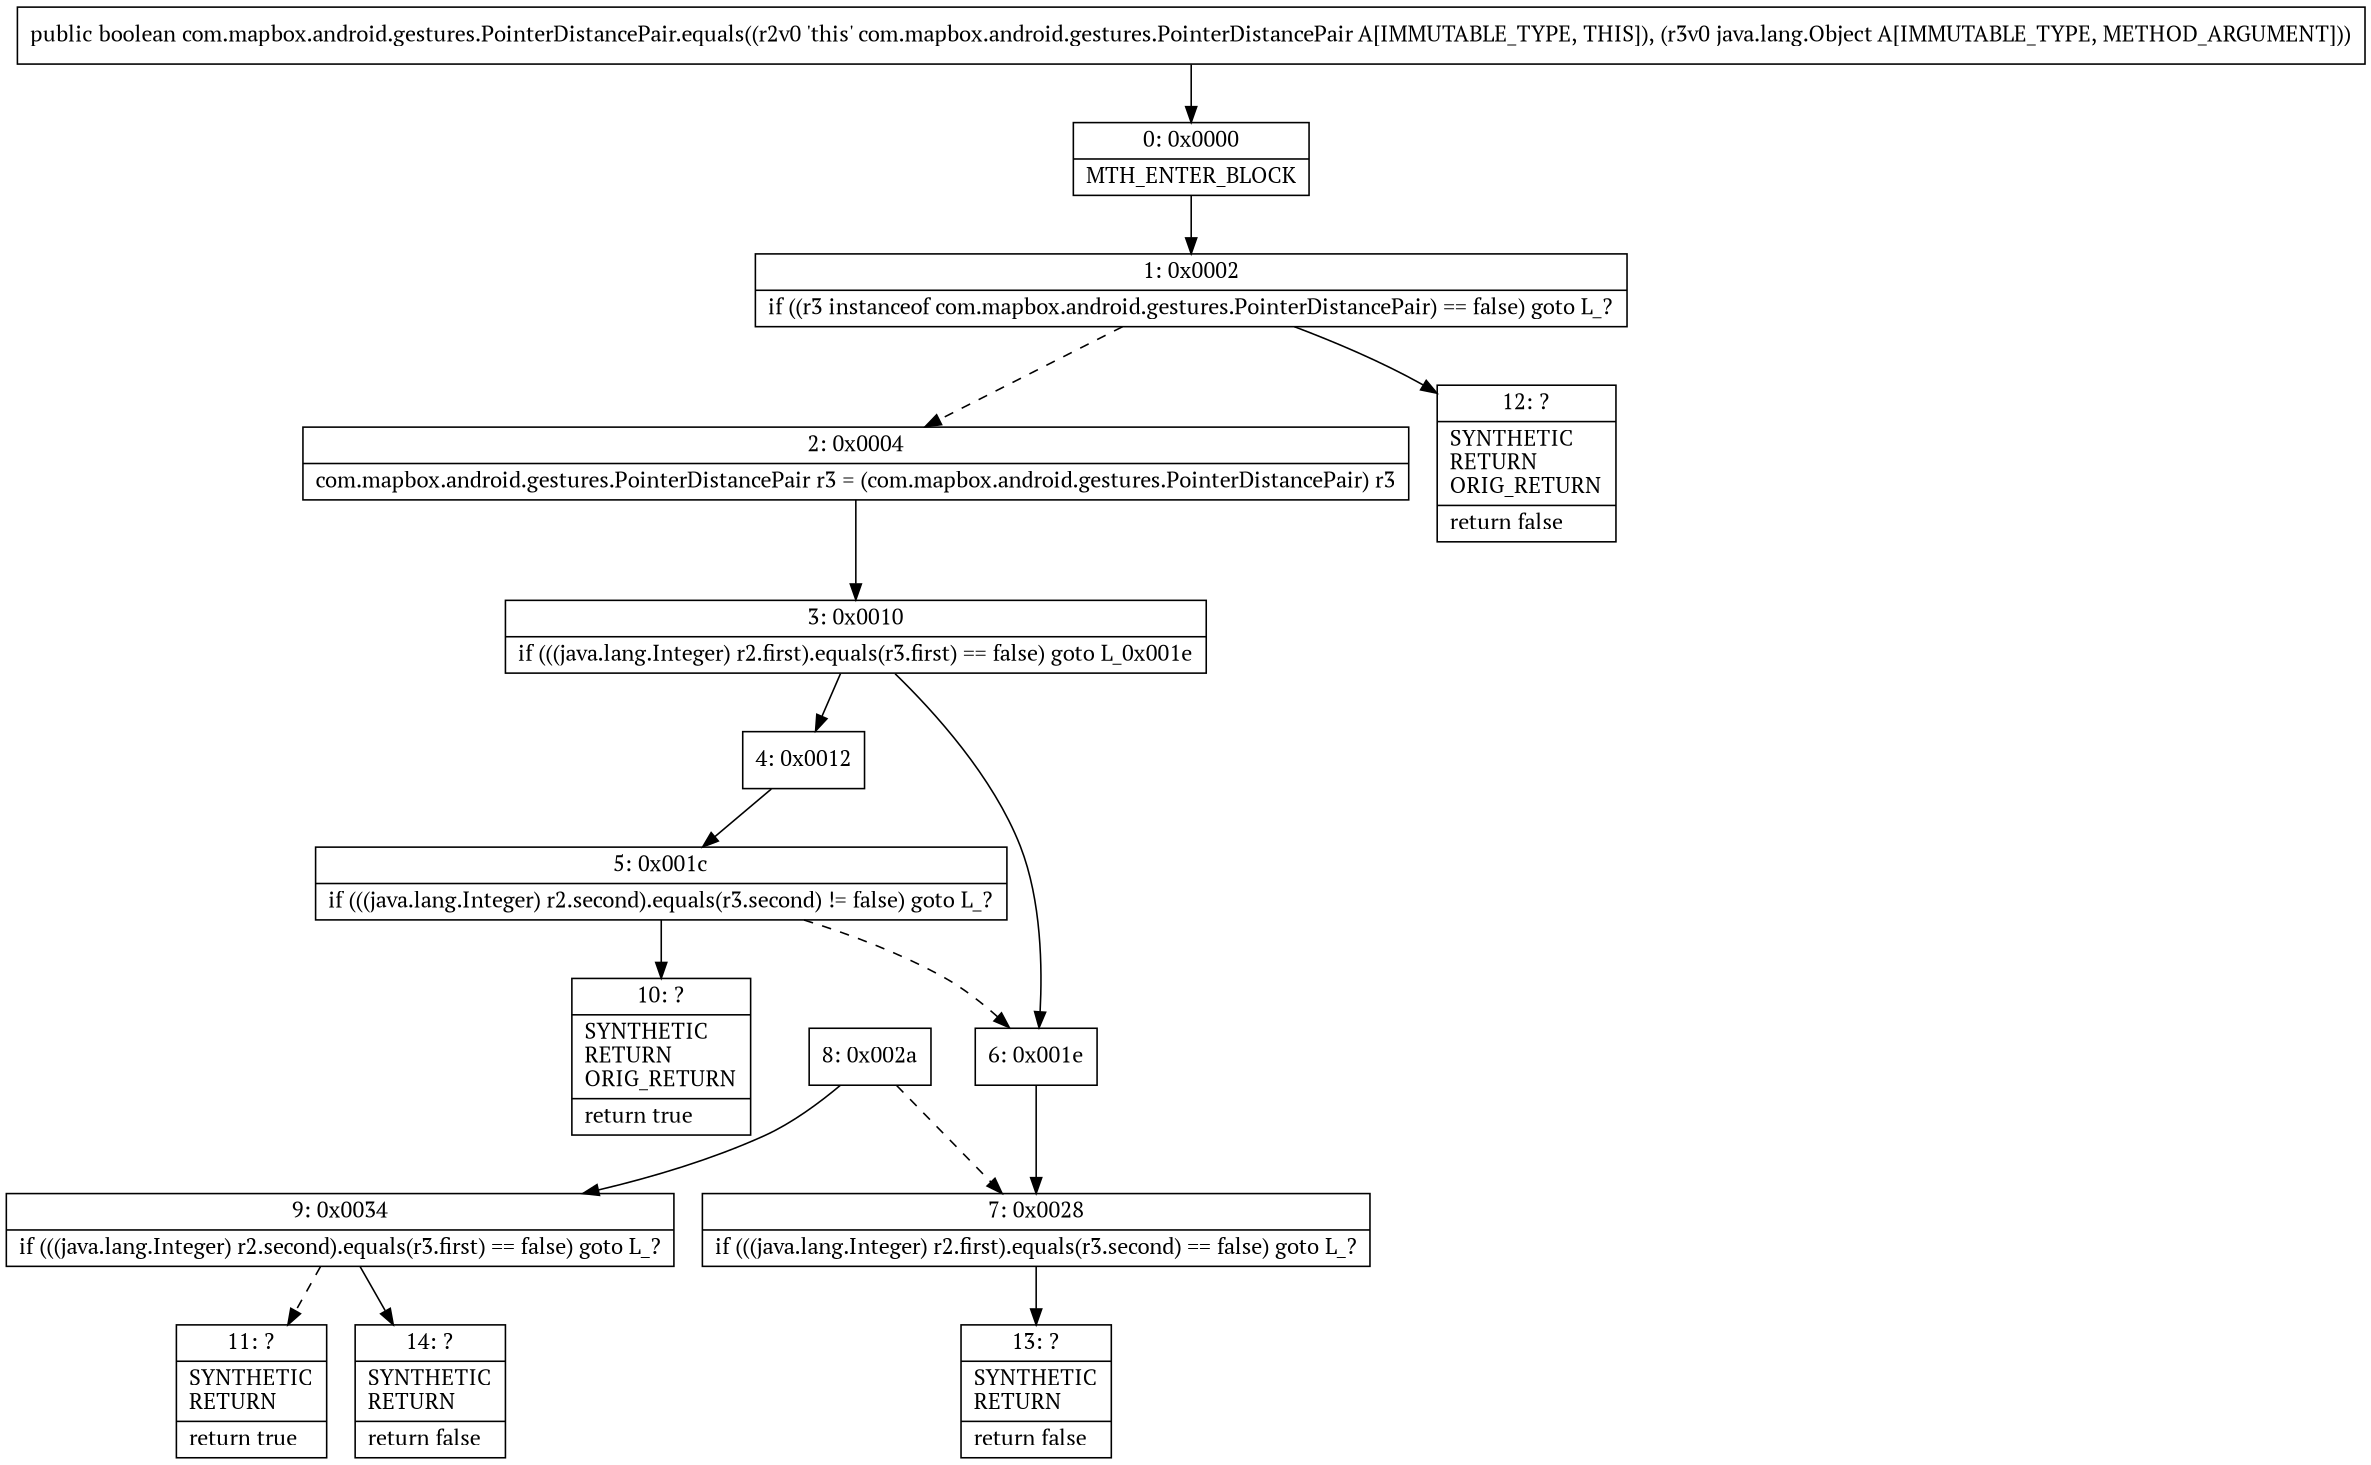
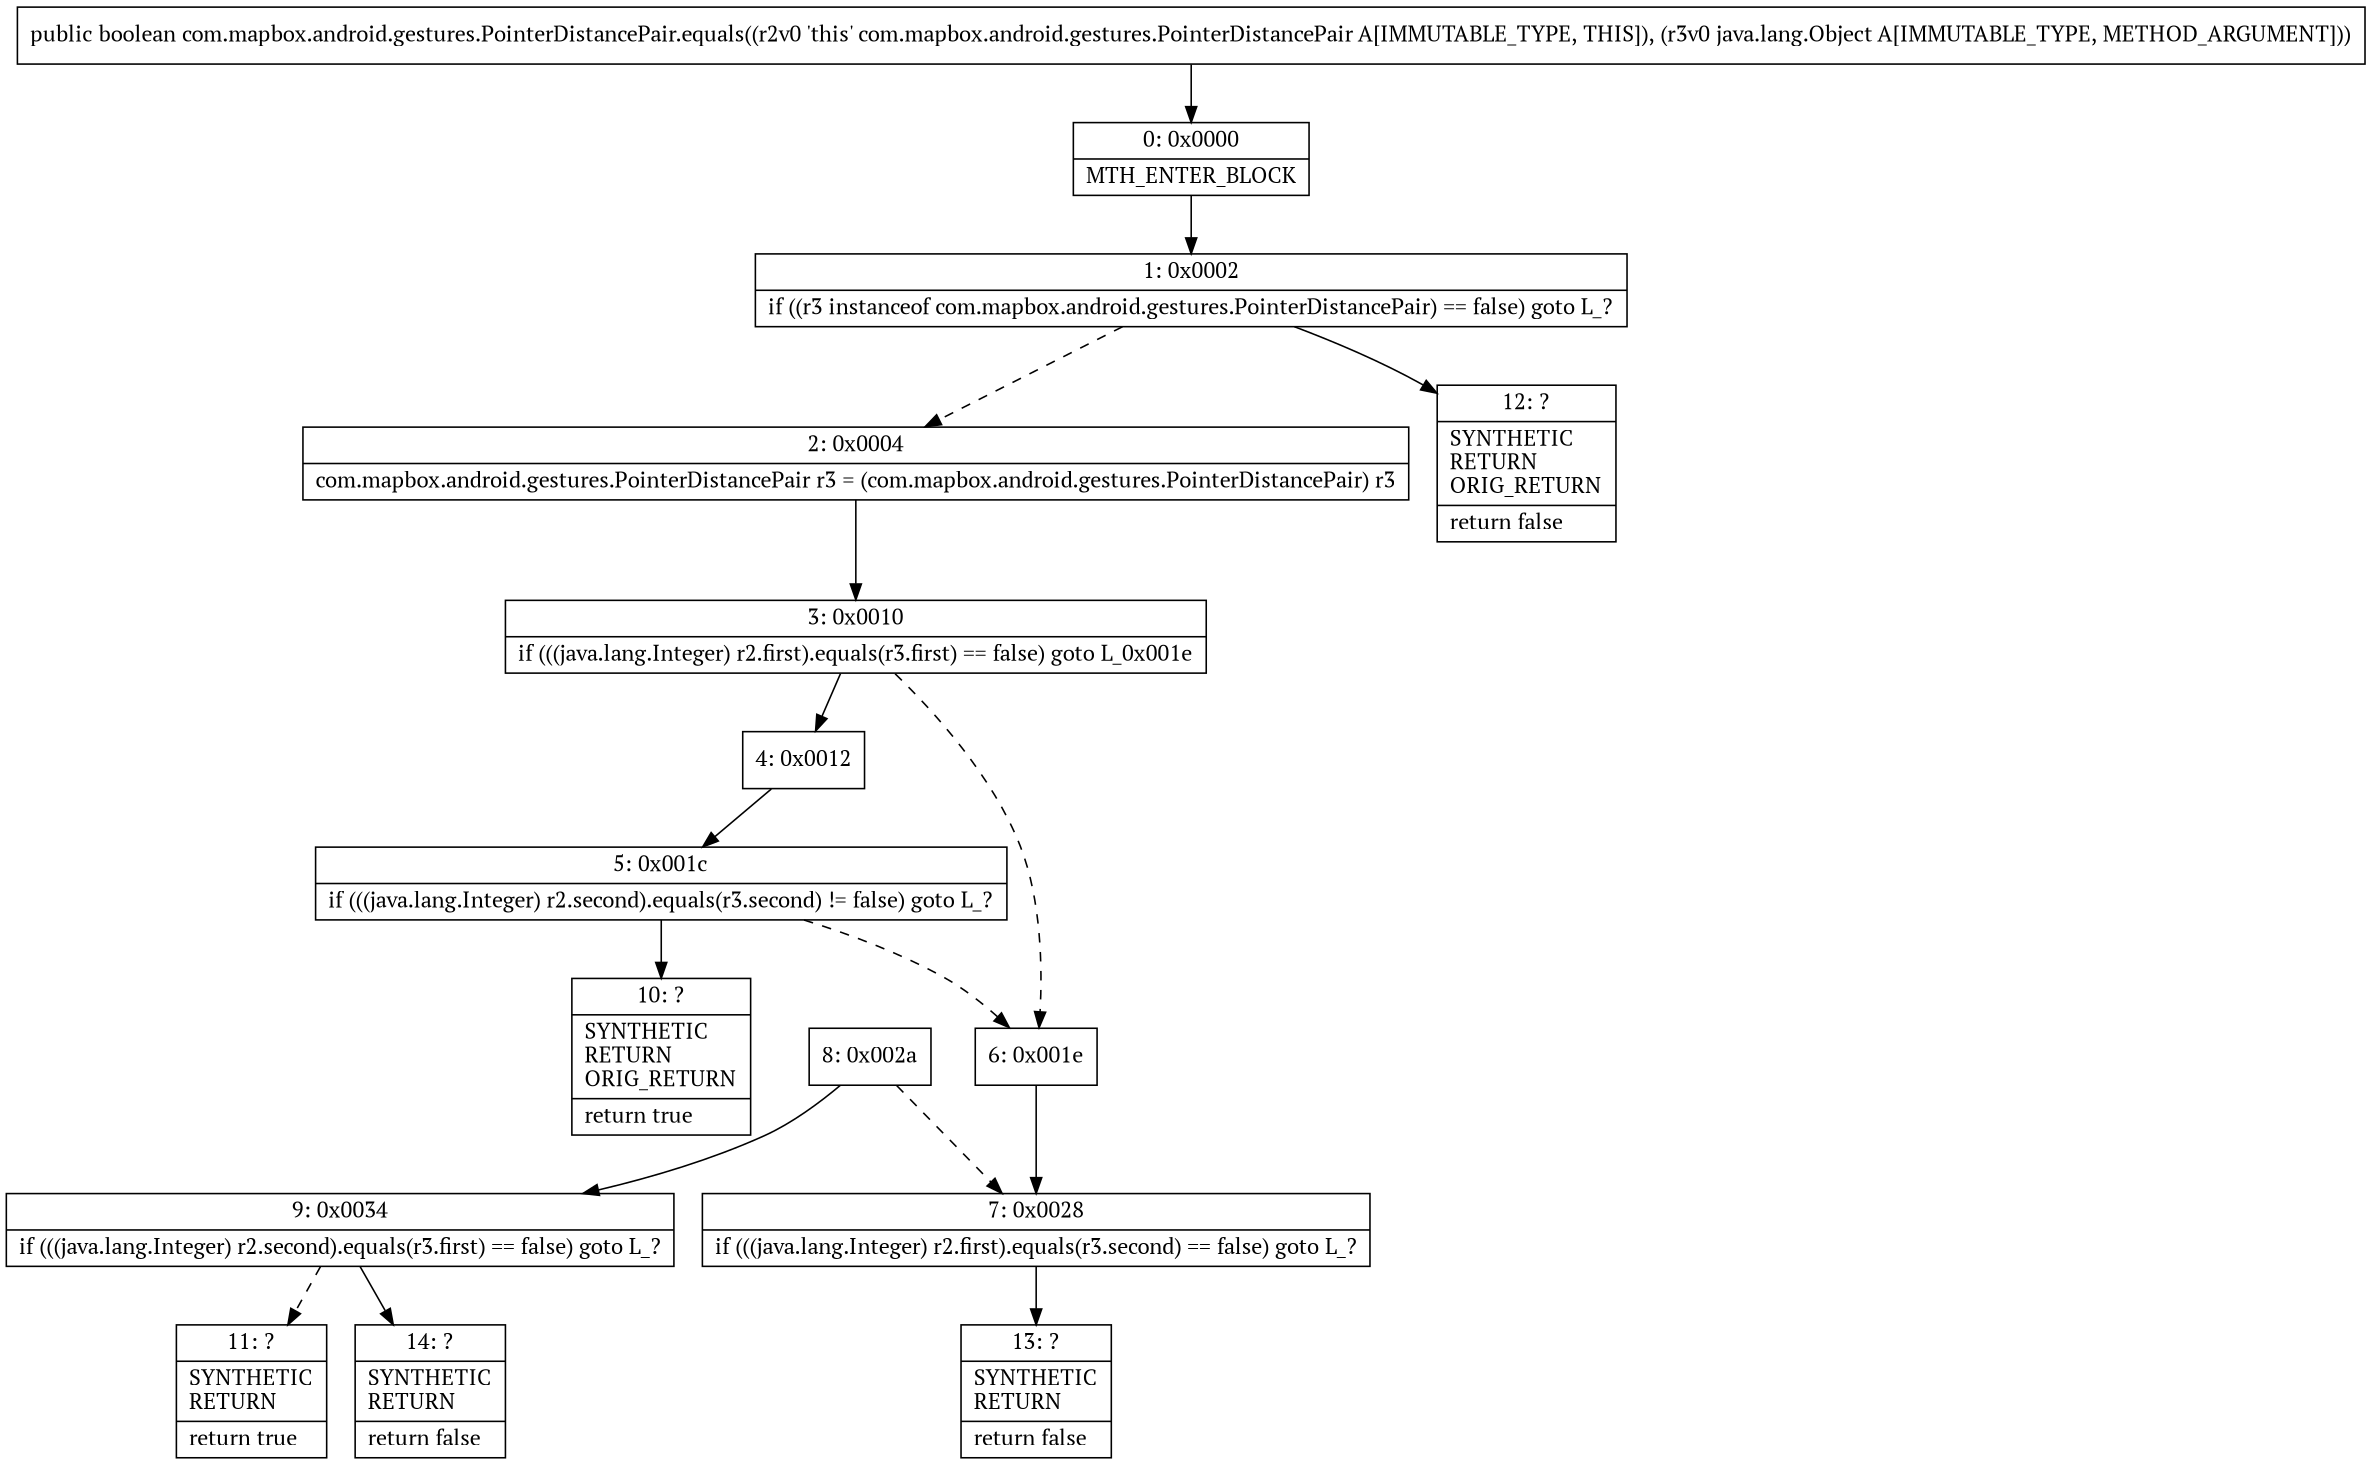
edge "3: 0x0010" -> "6: 0x001e": style solid -> dashed
